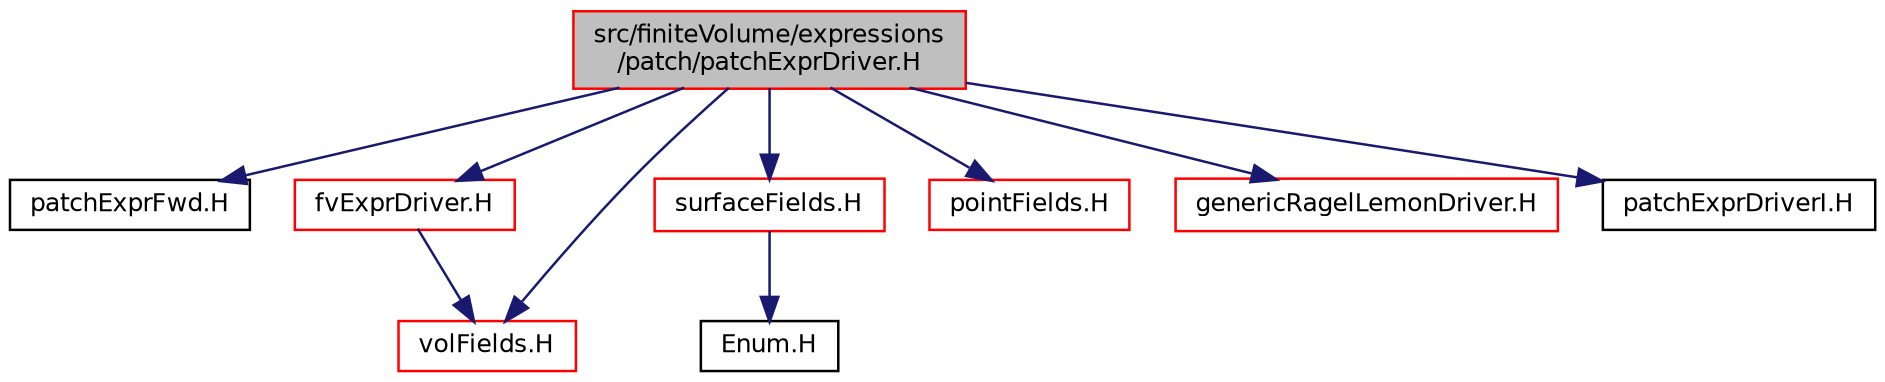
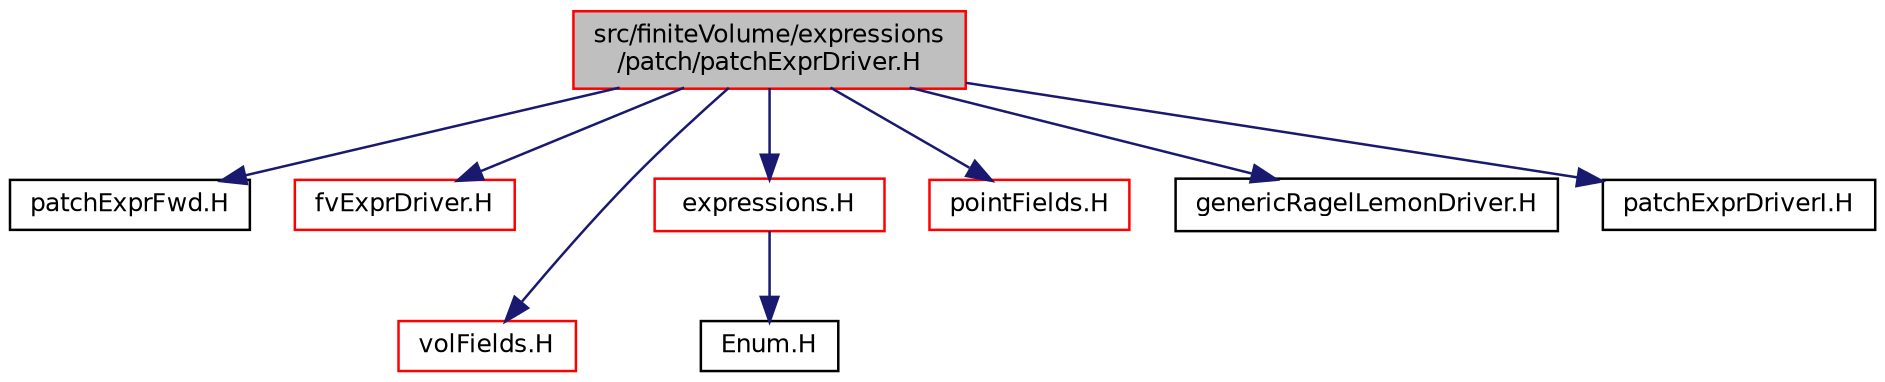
node "surfaceFields.H": label "surfaceFields.H" -> "expressions.H"
node "genericRagelLemonDriver.H": color red -> black
edge "fvExprDriver.H" -> "volFields.H": removed
